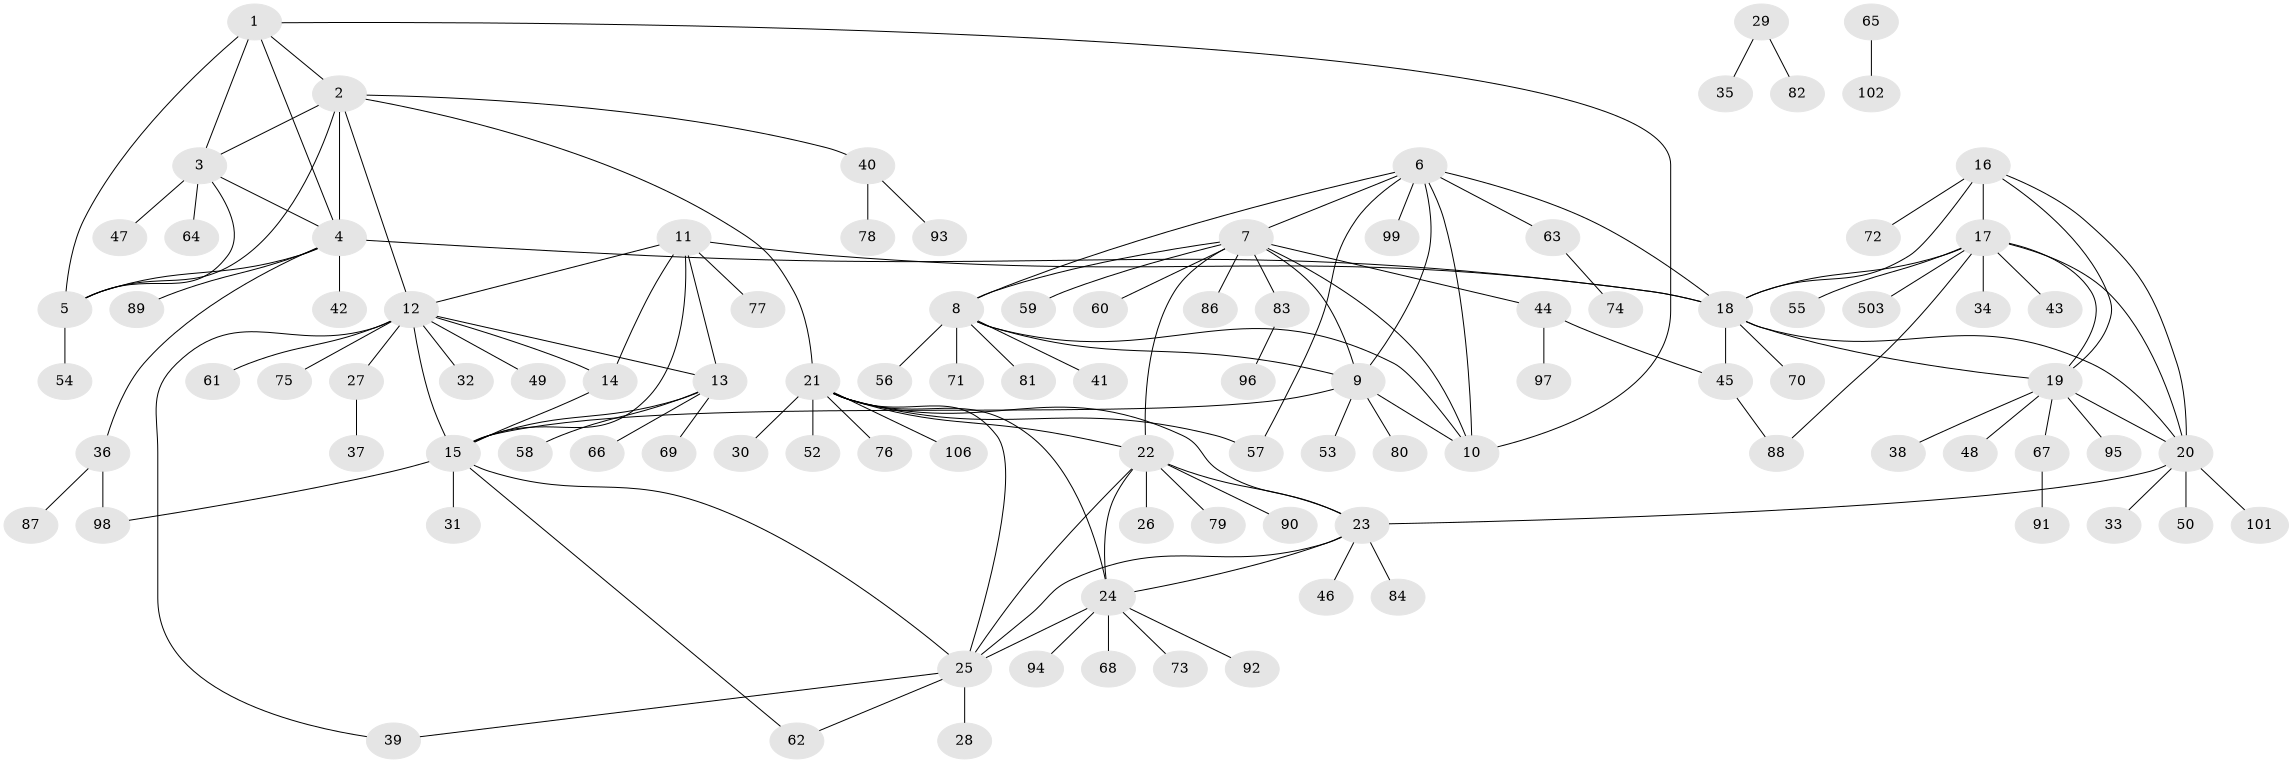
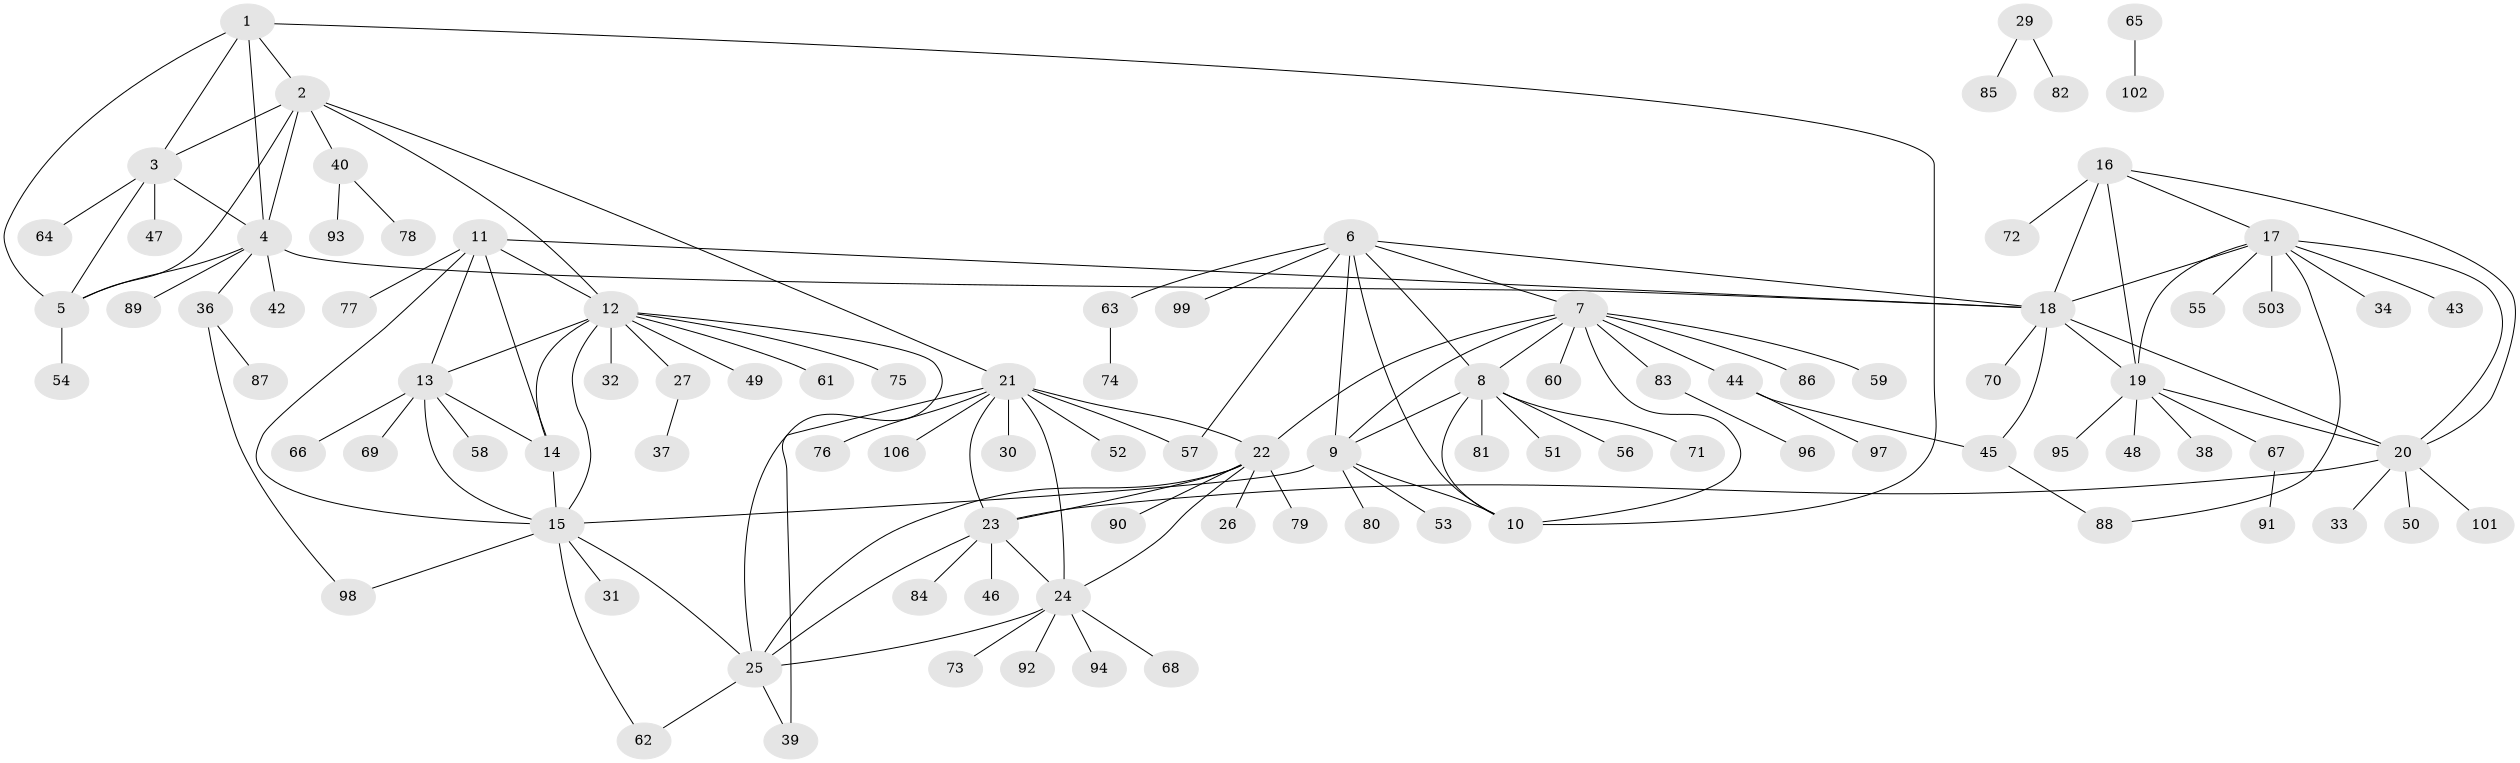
node "35": label "35" -> "85"
node "41": label "41" -> "51"
edge "13" -- "14": added
node "28": removed
